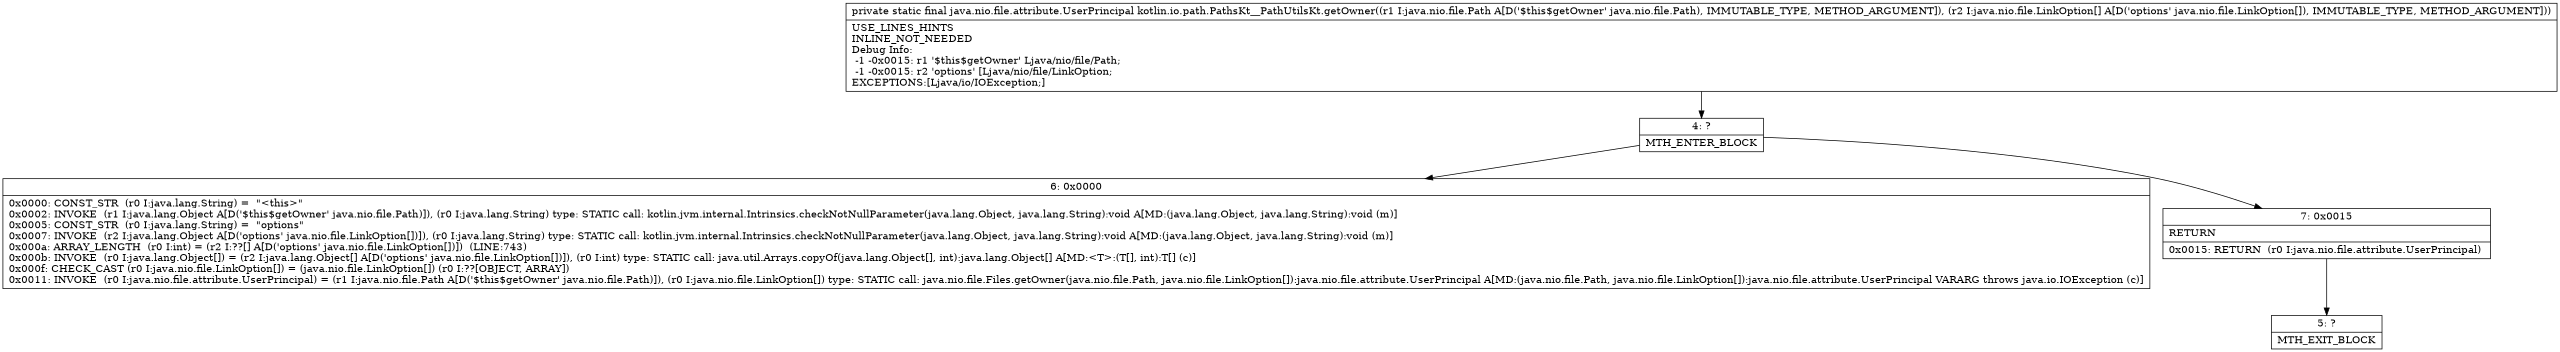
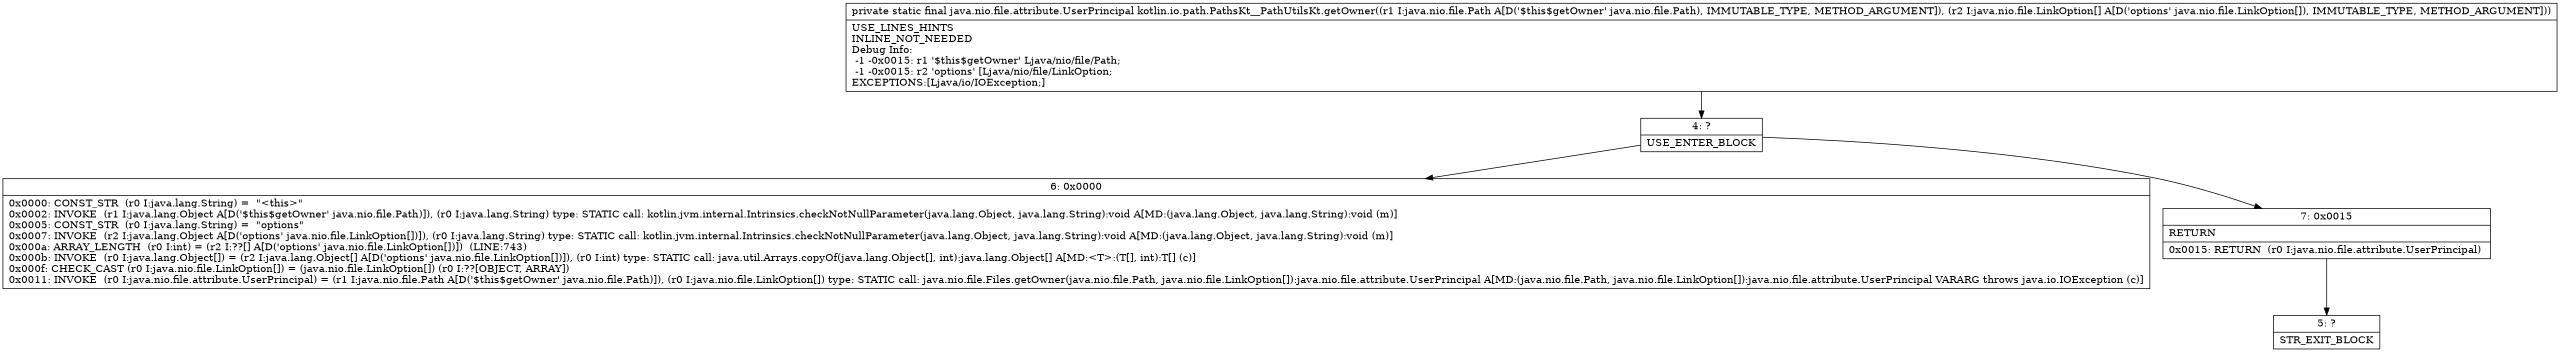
node "4: ?": text "MTH_ENTER_BLOCK" -> "USE_ENTER_BLOCK"
node "5: ?": text "MTH_EXIT_BLOCK" -> "STR_EXIT_BLOCK"
